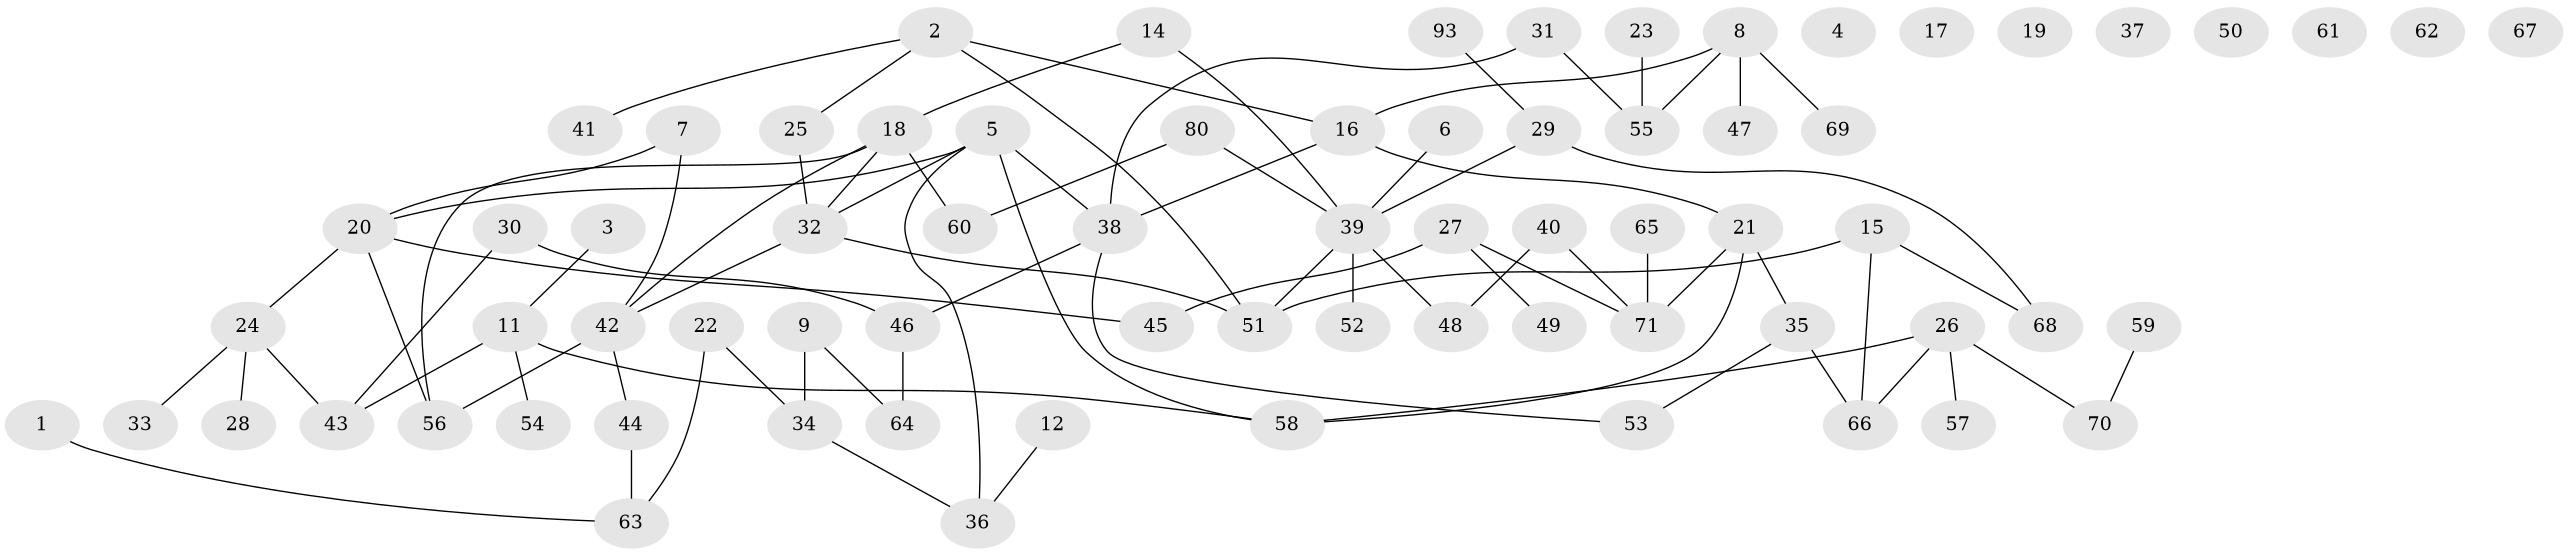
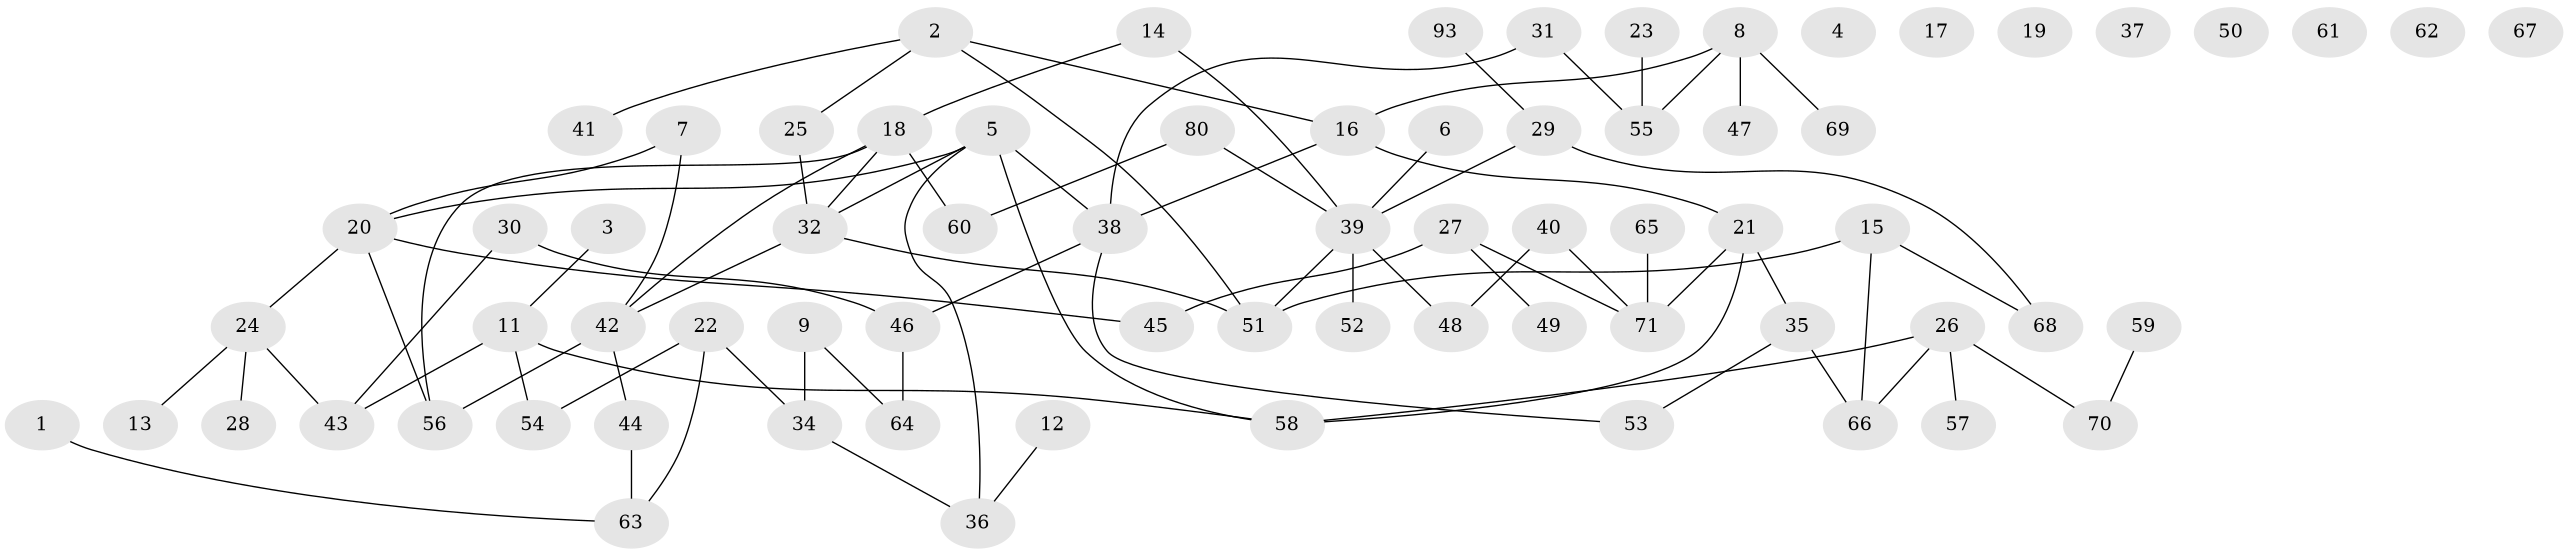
edge "22" -- "54": added
node "33": label "33" -> "13"
